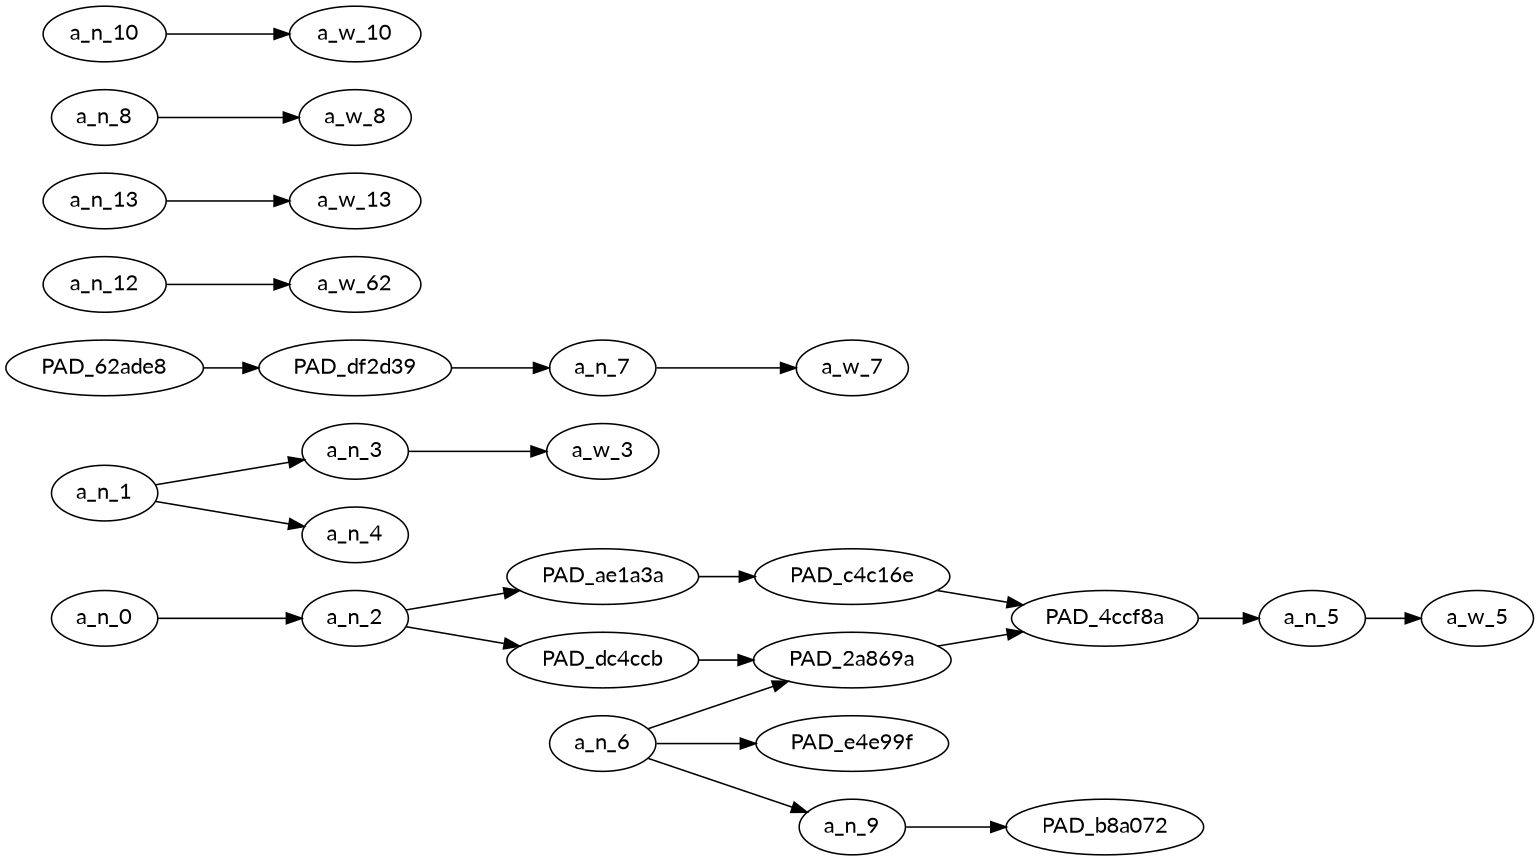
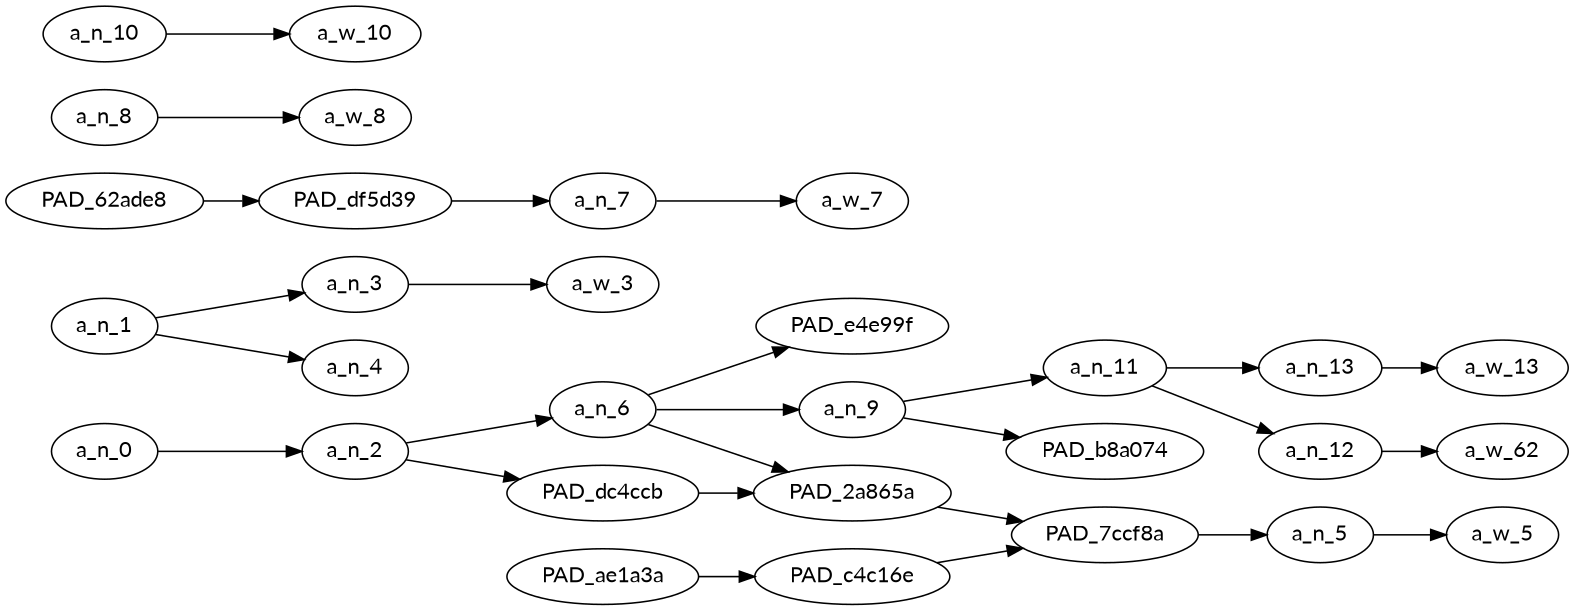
node "PAD_df2d39": label "PAD_df2d39" -> "PAD_df5d39"
node "a_n_11": added
edge "a_n_2" -> "PAD_ae1a3a": now "a_n_2" -> "a_n_6"
node "PAD_4ccf8a": label "PAD_4ccf8a" -> "PAD_7ccf8a"
node "PAD_2a869a": label "PAD_2a869a" -> "PAD_2a865a"
node "PAD_b8a072": label "PAD_b8a072" -> "PAD_b8a074"
